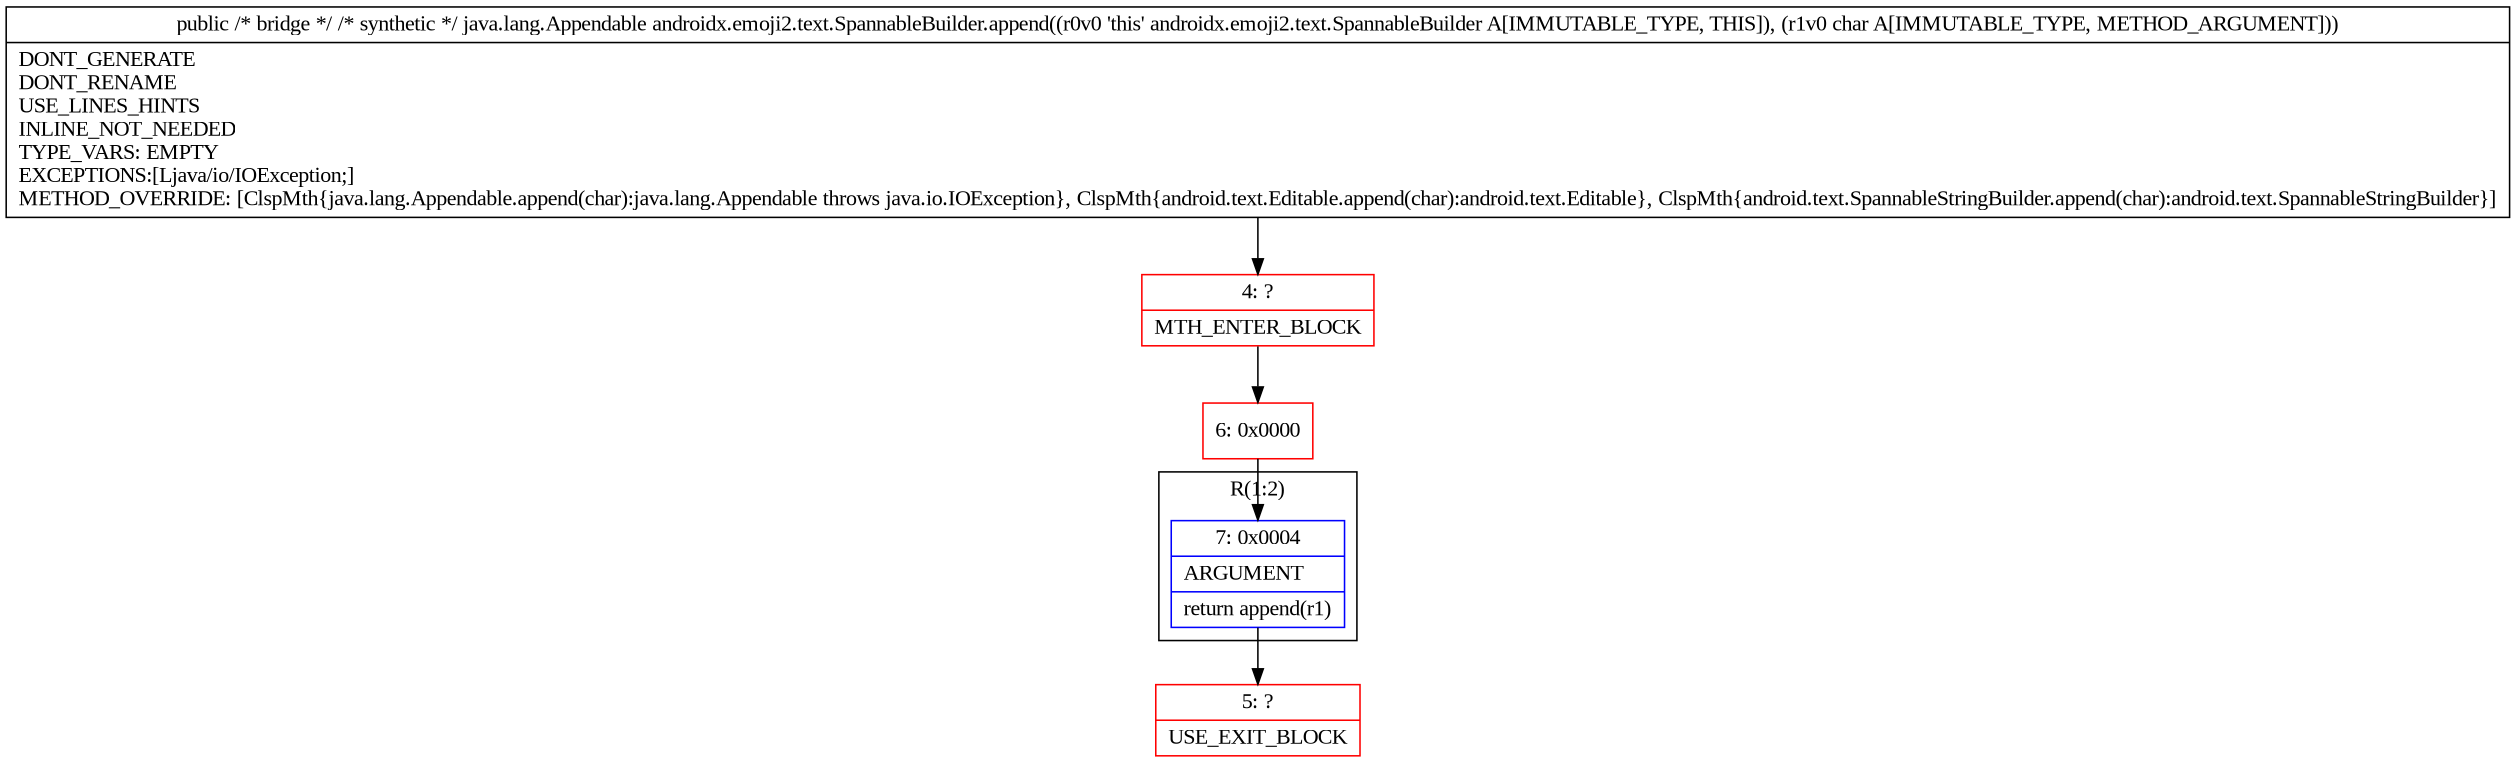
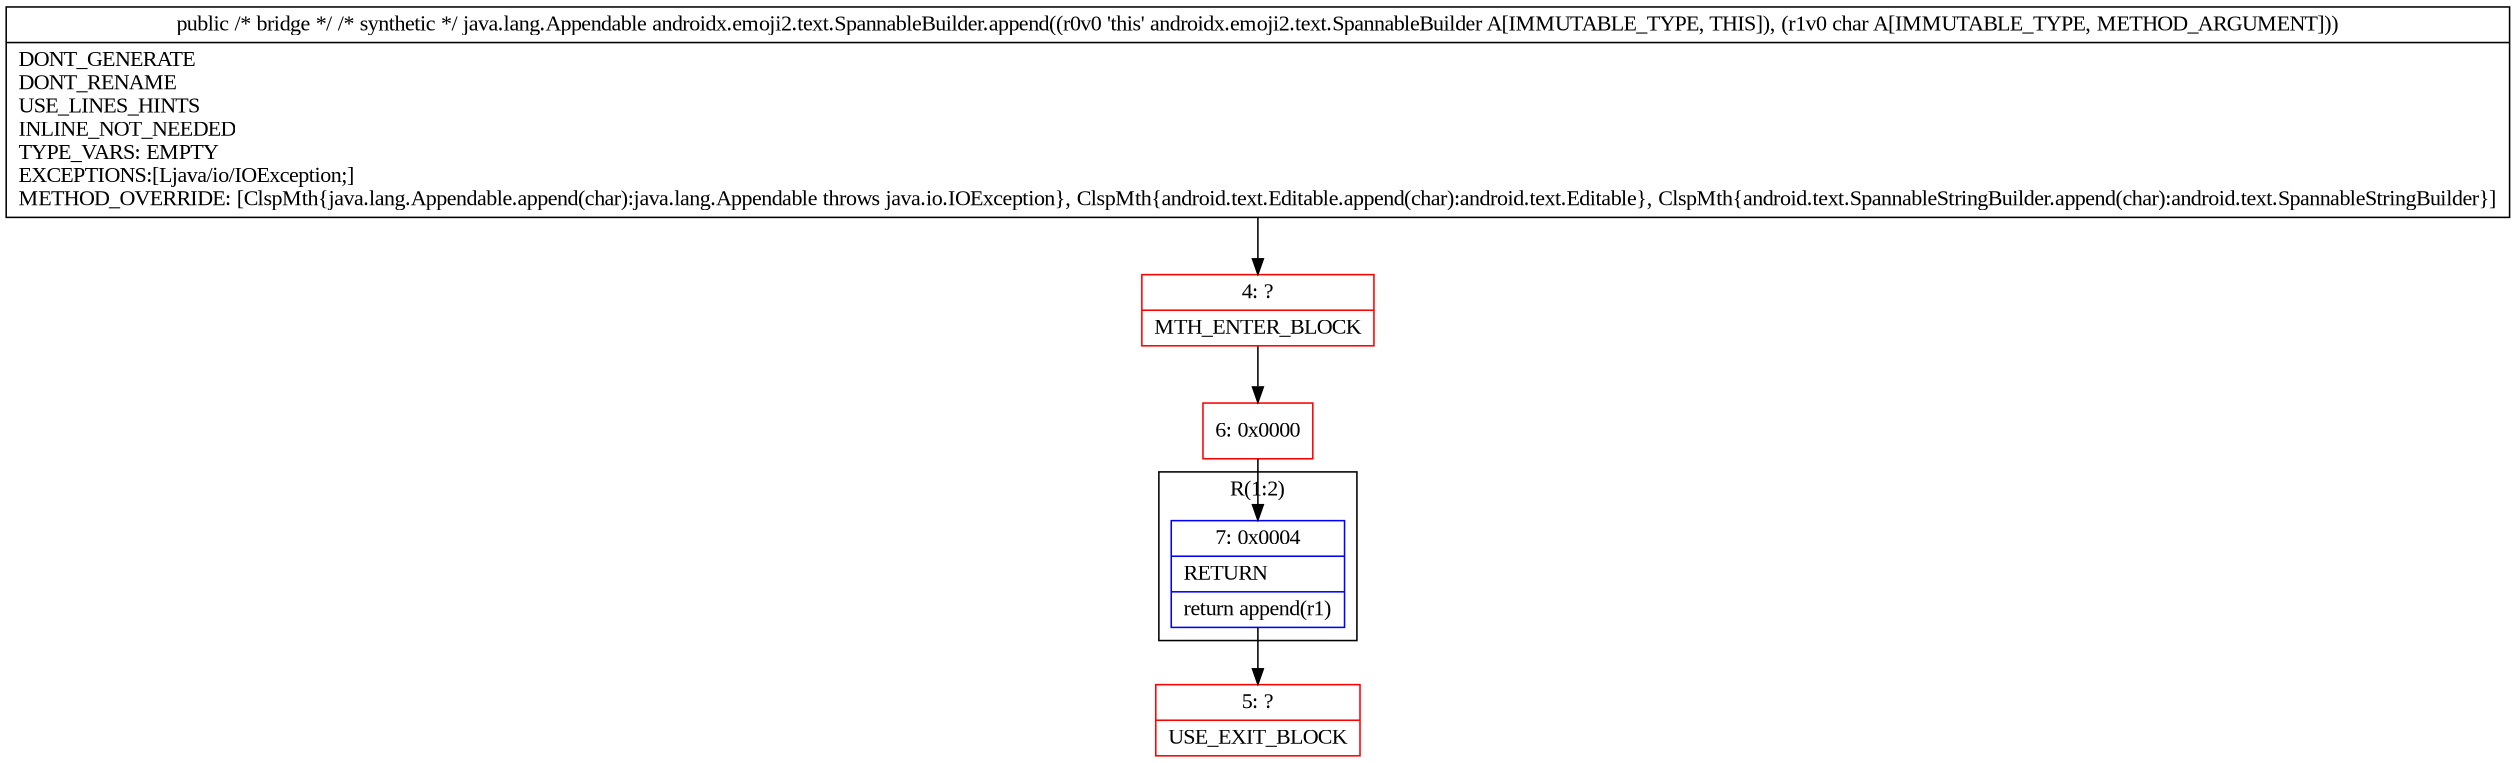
node "7: 0x0004": text "ARGUMENT" -> "RETURN"
